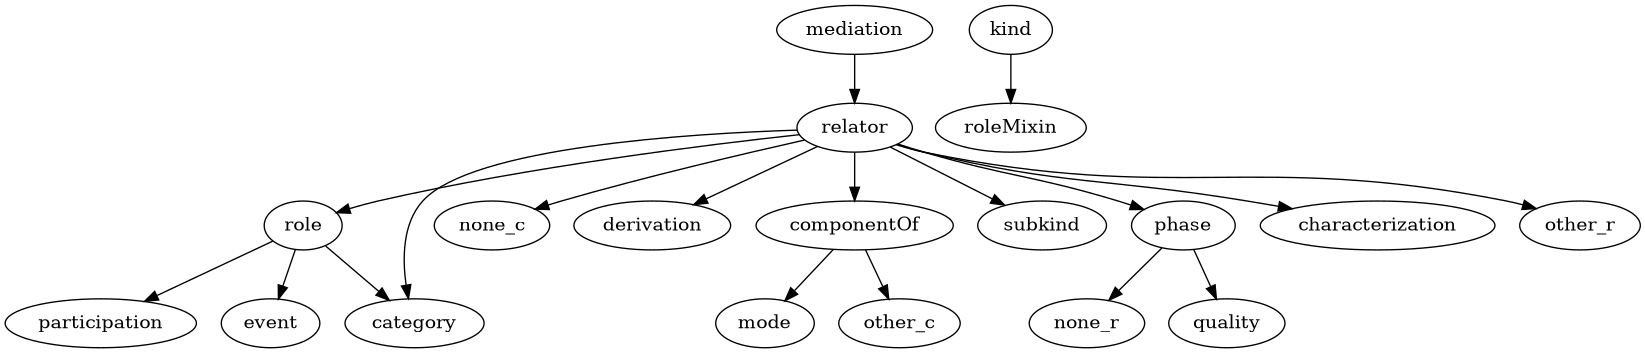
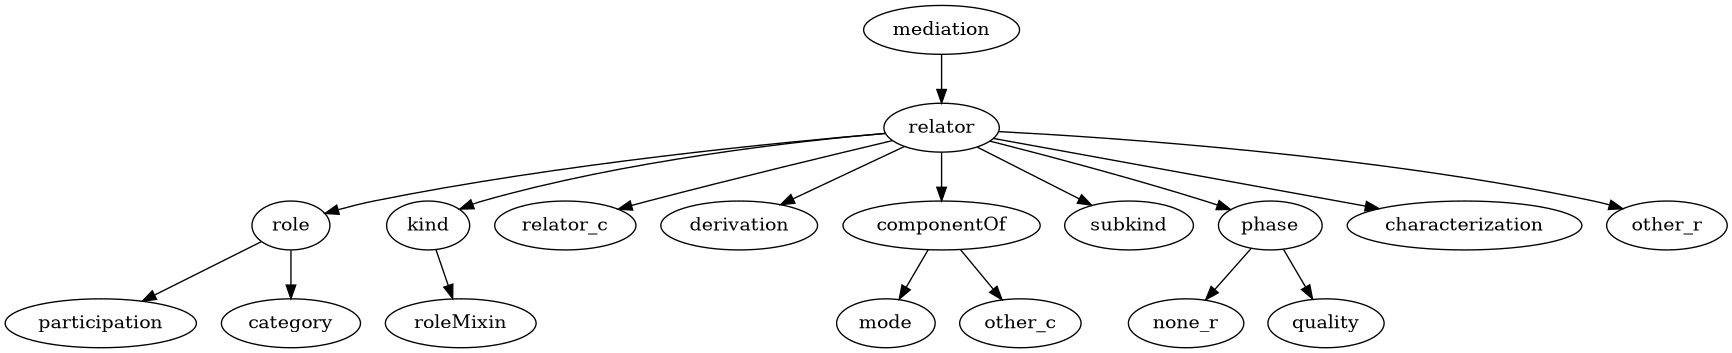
edge "relator" -> "category": now "relator" -> "kind"
node "none_c": label "none_c" -> "relator_c"
node "event": removed
